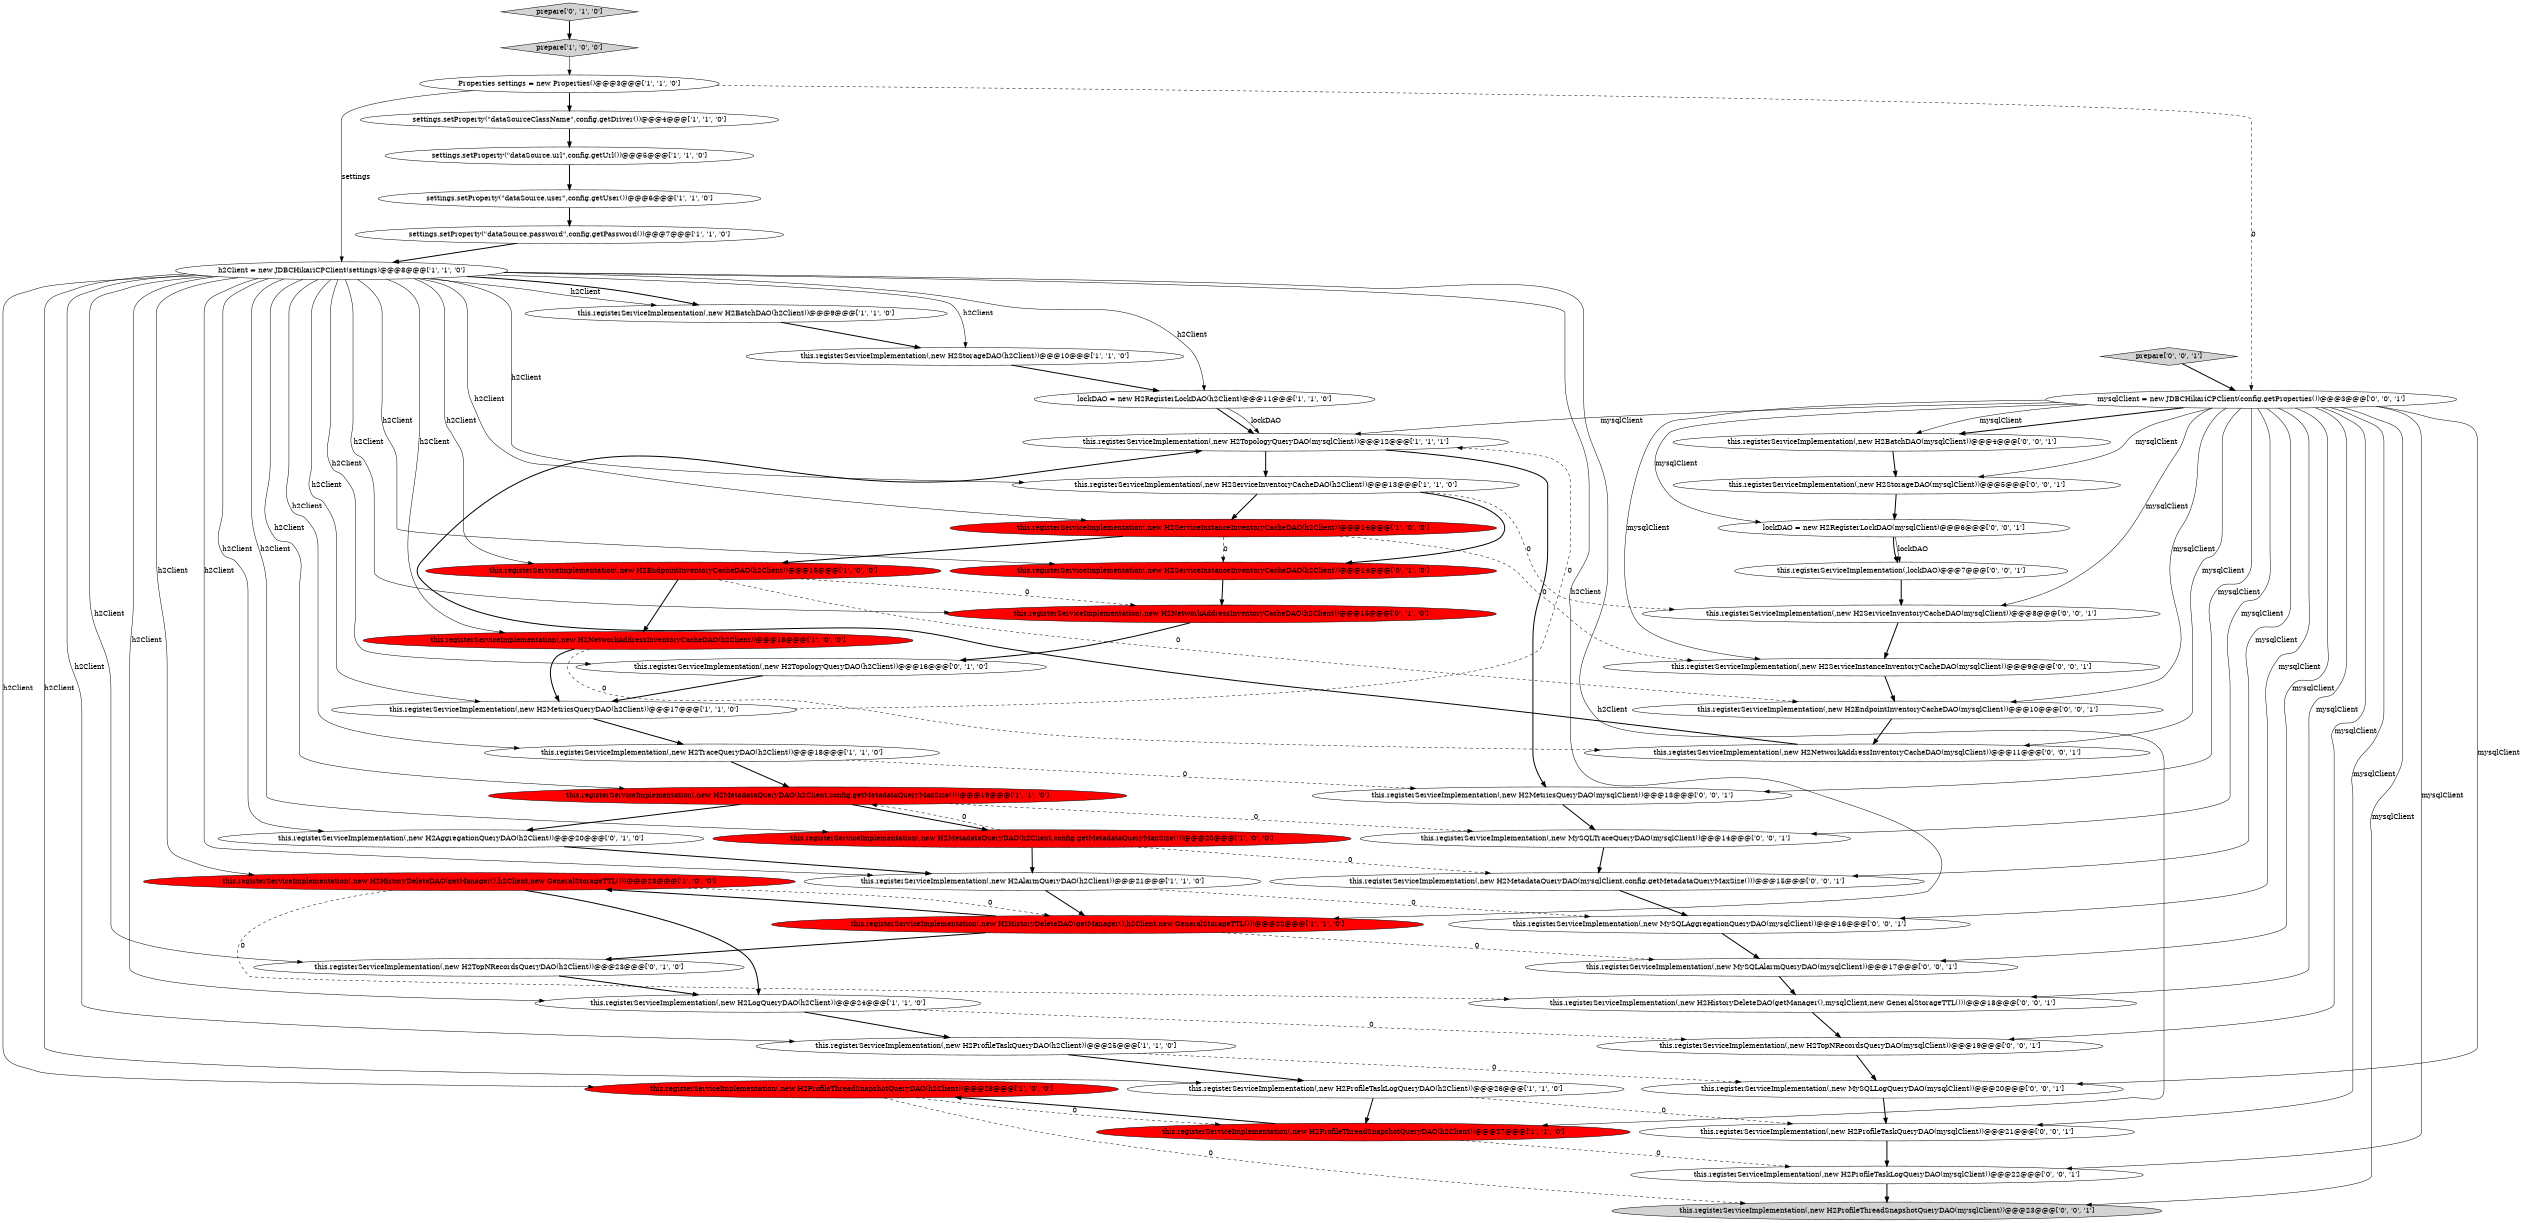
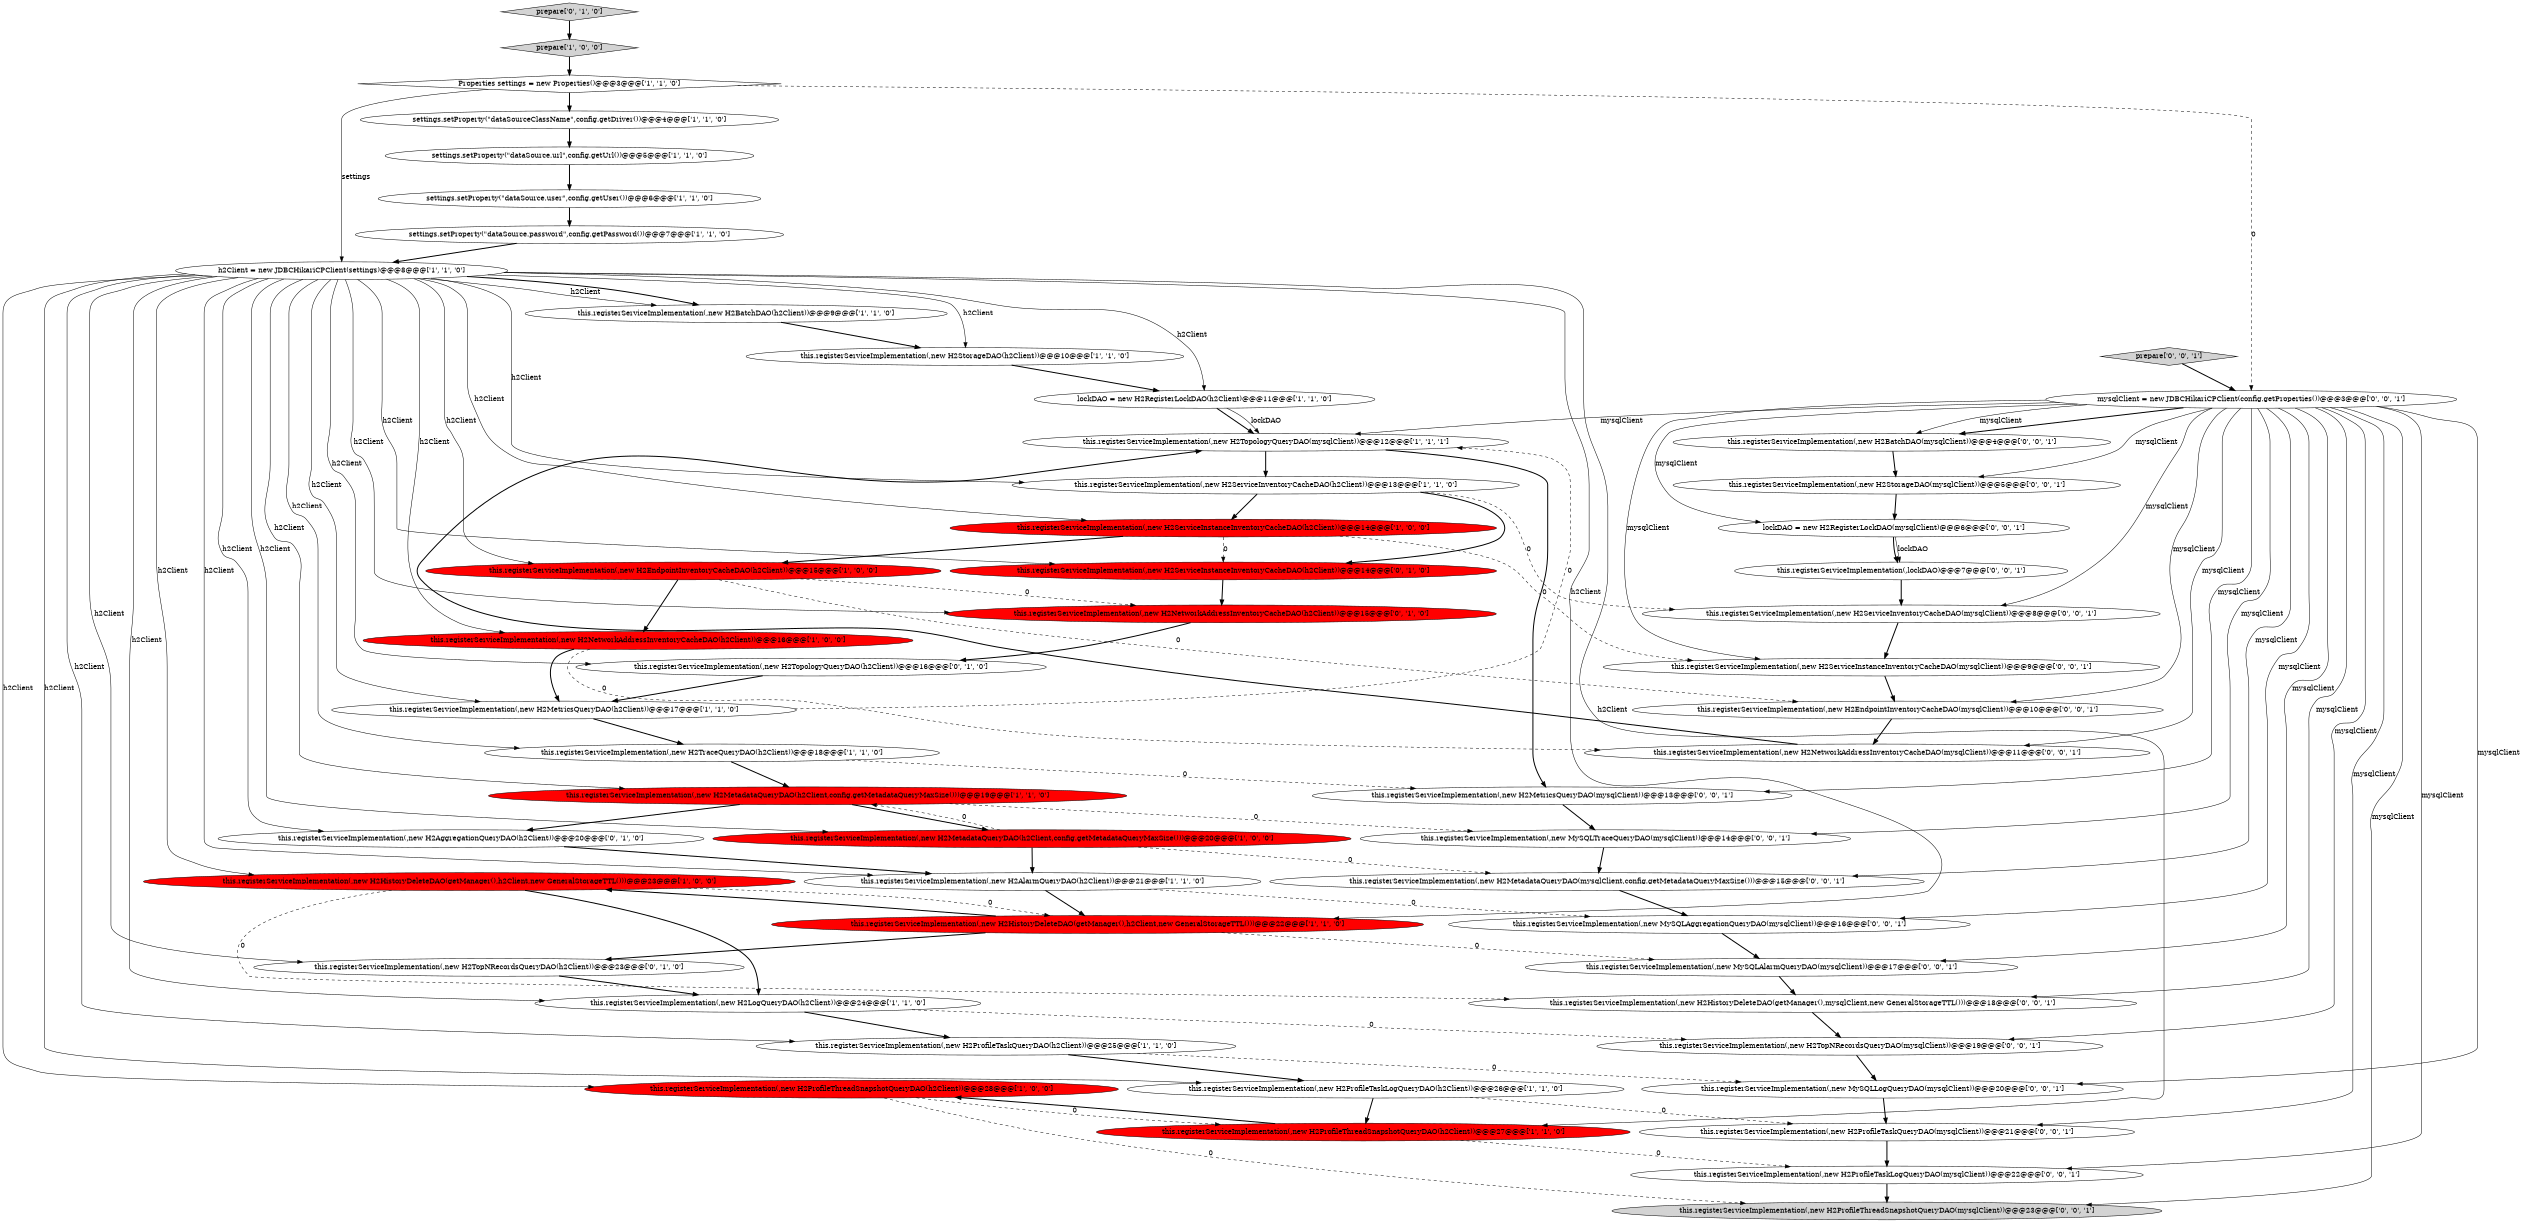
edge "prepare['1', '0', '0']" -> "Properties settings = new Properties()@@@3@@@['1', '1', '0']": style solid -> bold
node "Properties settings = new Properties()@@@3@@@['1', '1', '0']": shape ellipse -> diamond
